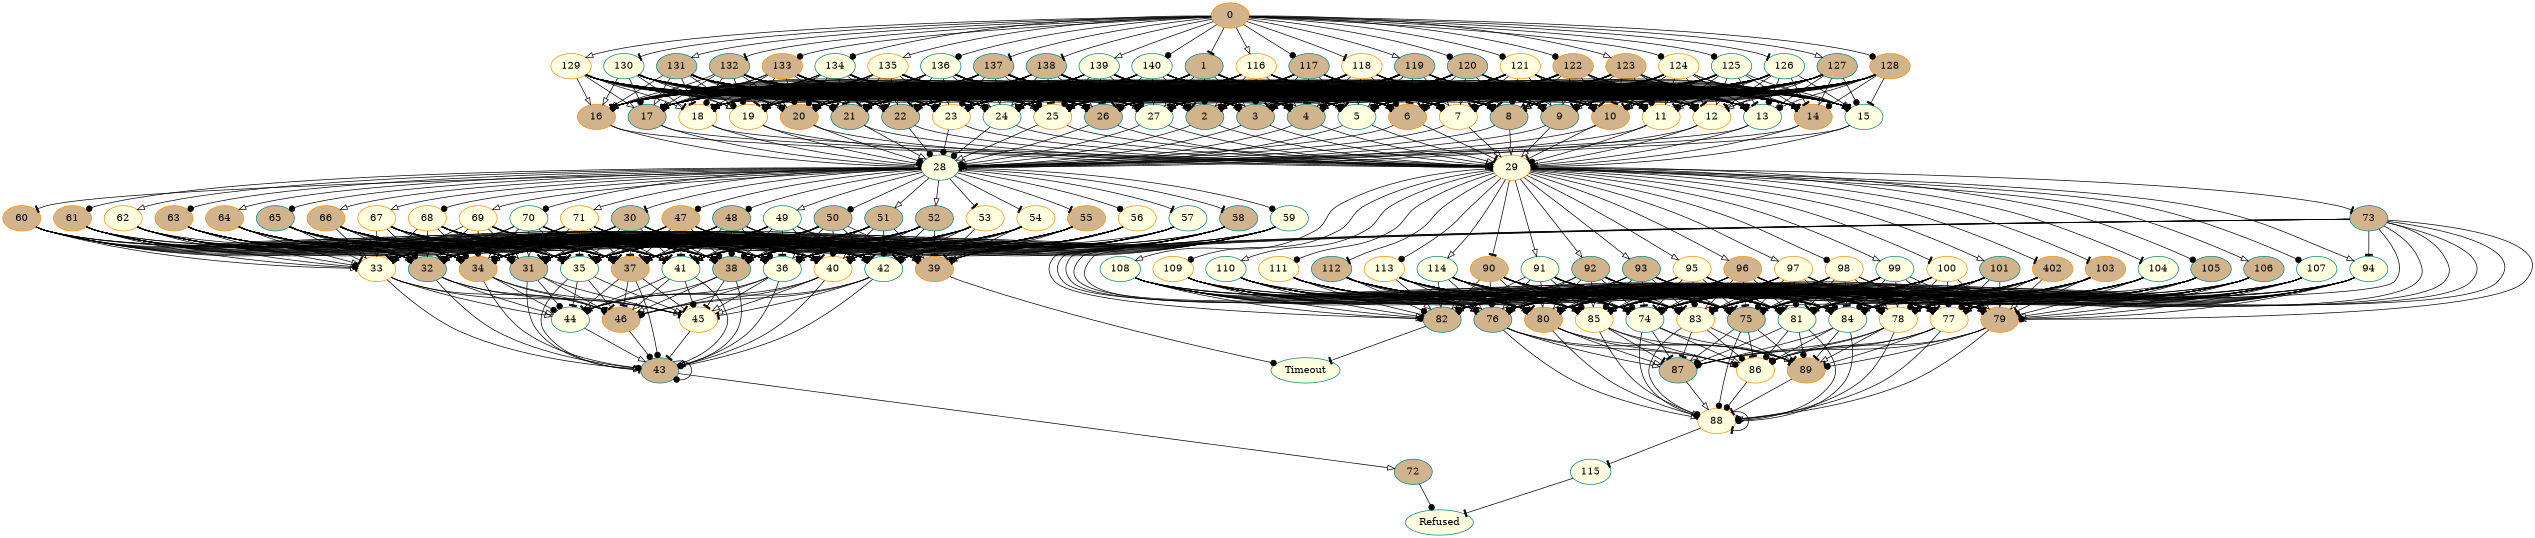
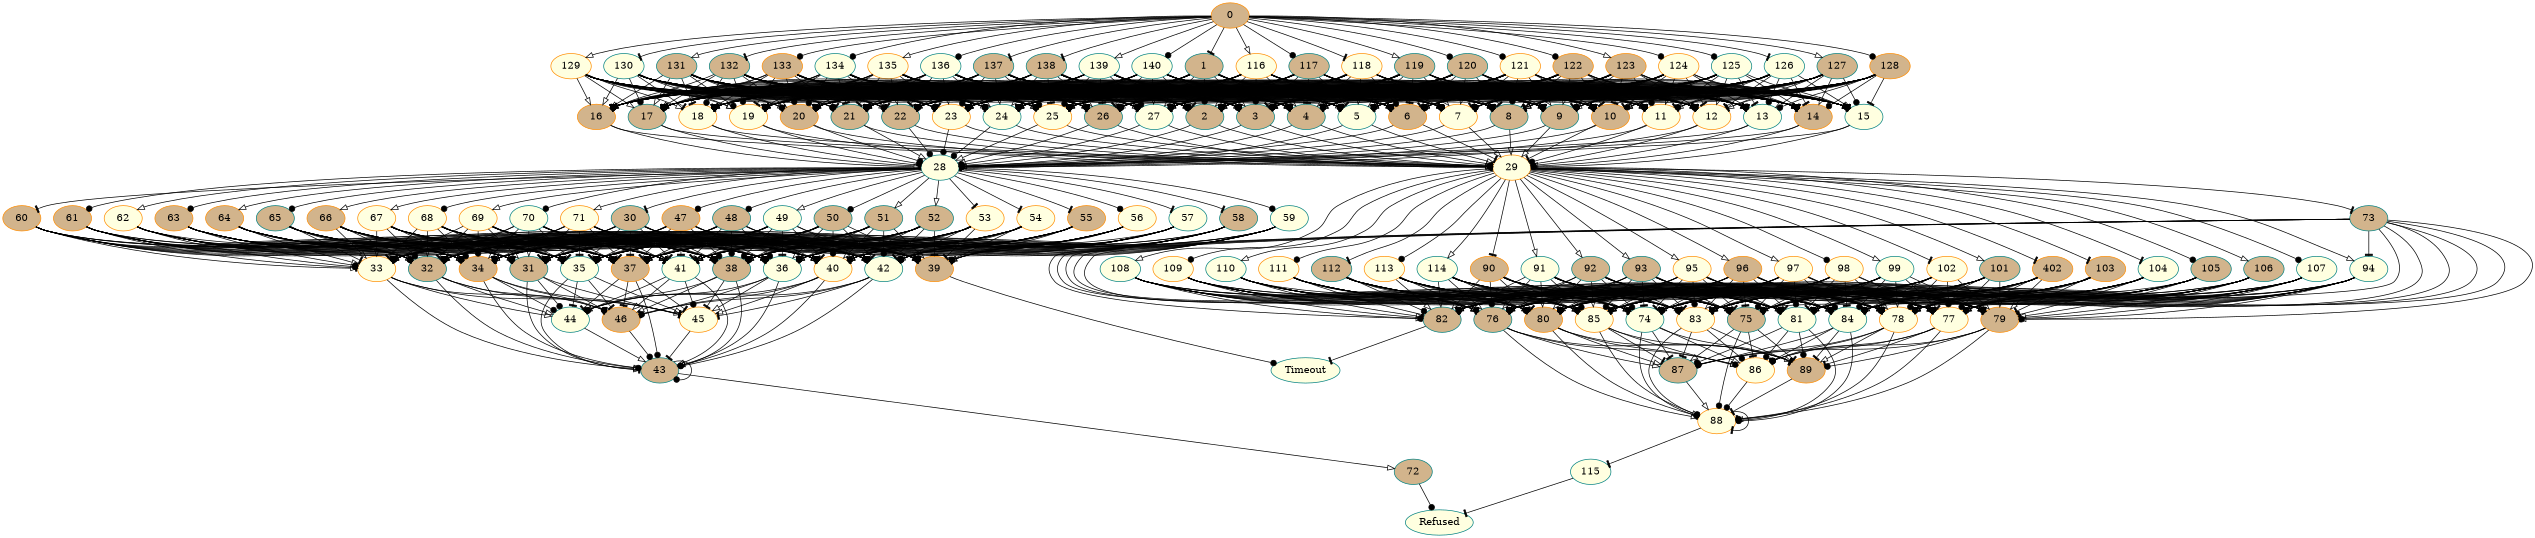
node "100": label "100" -> "102"
